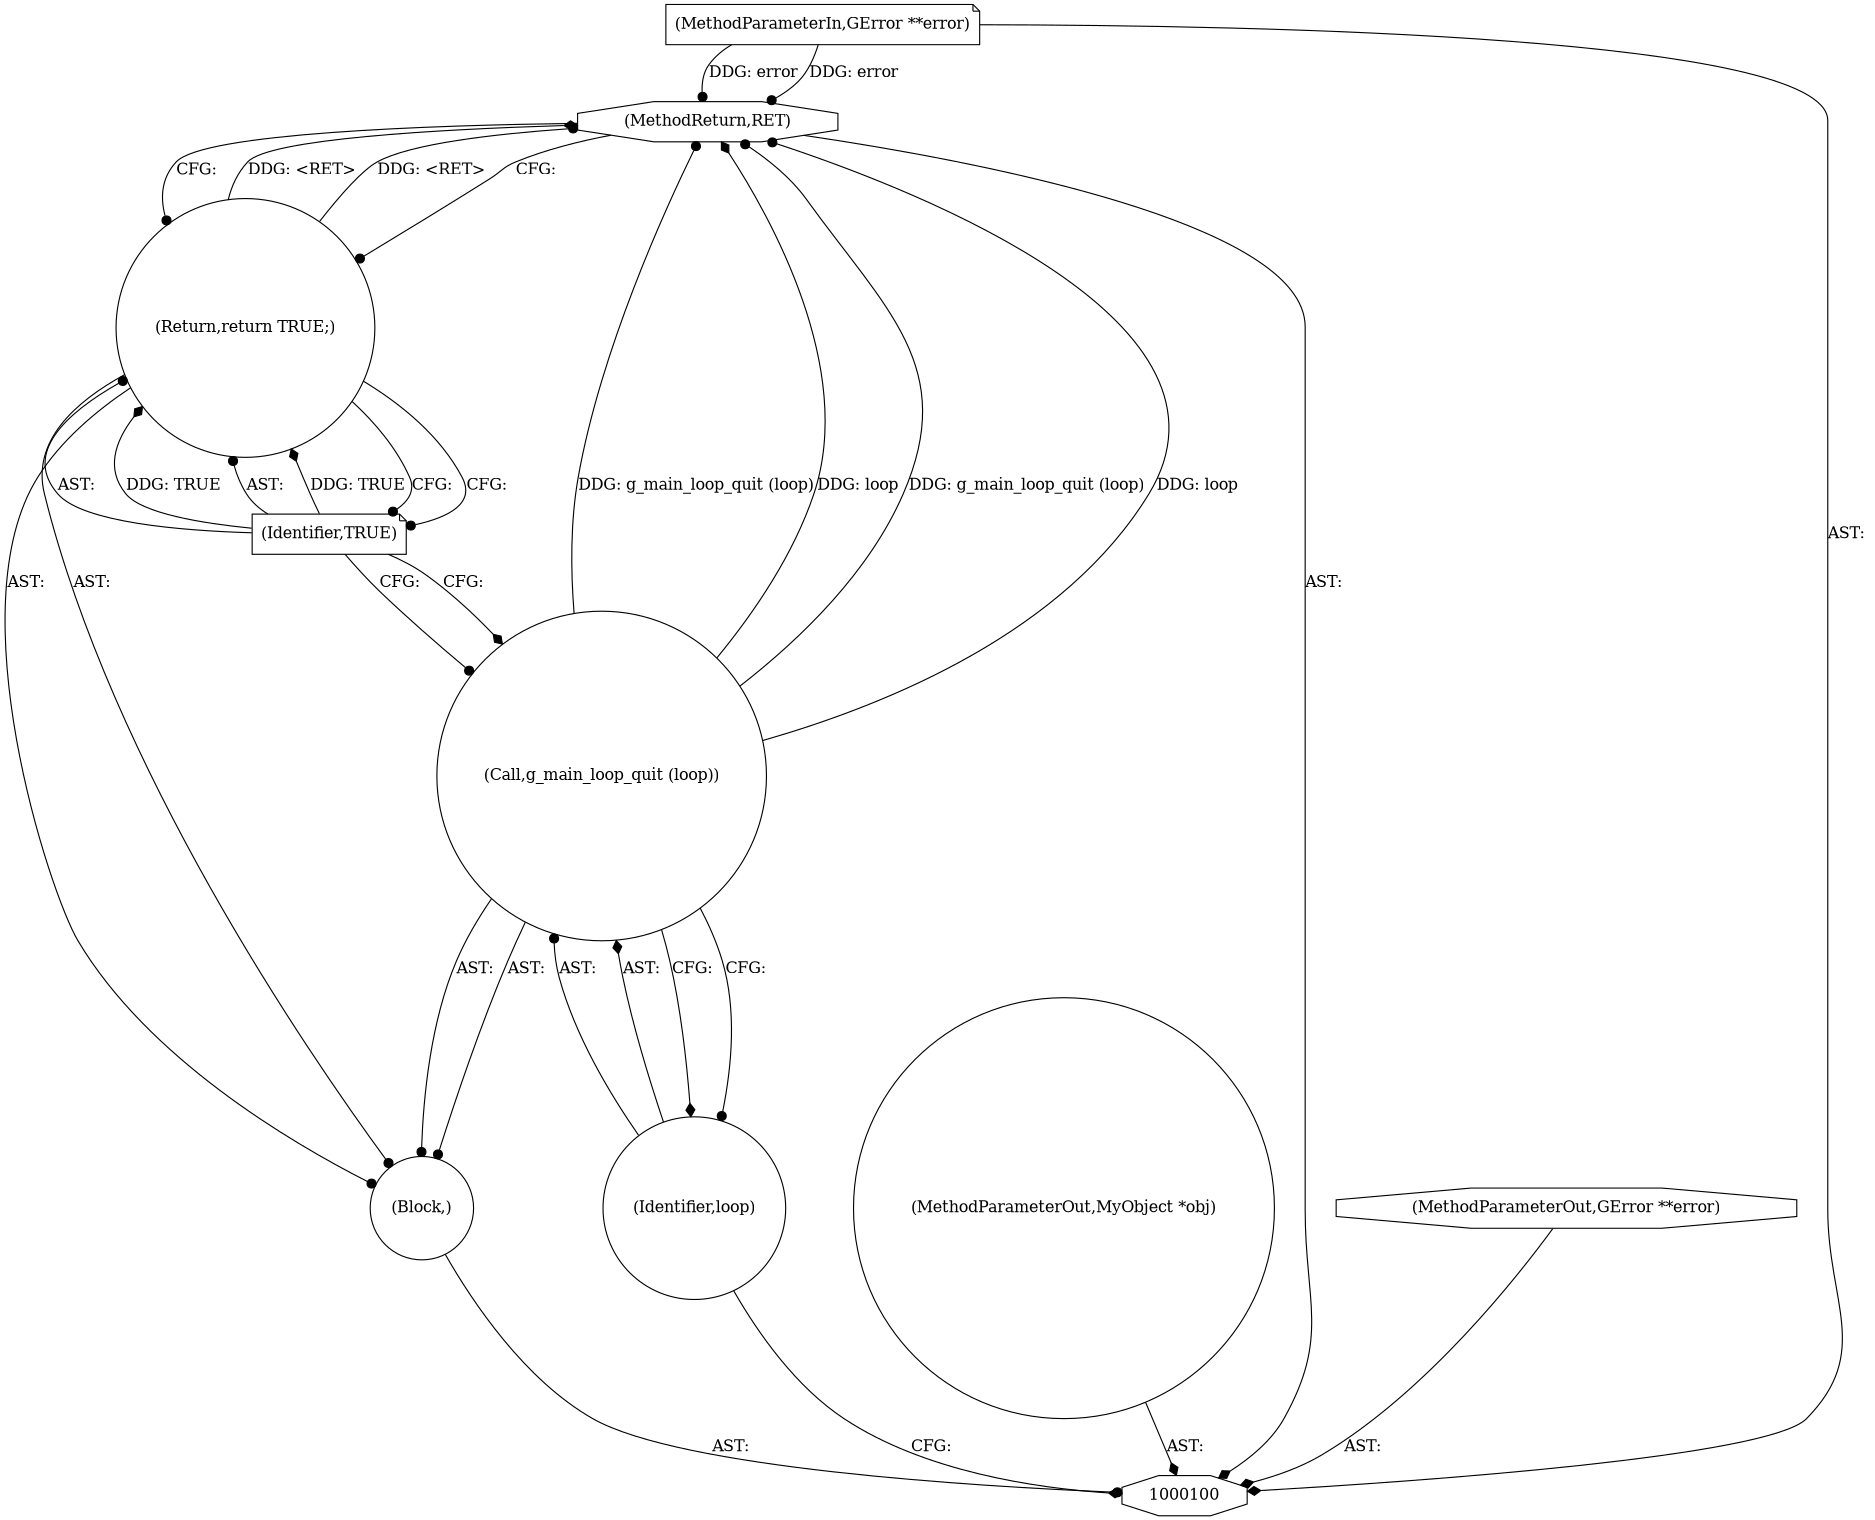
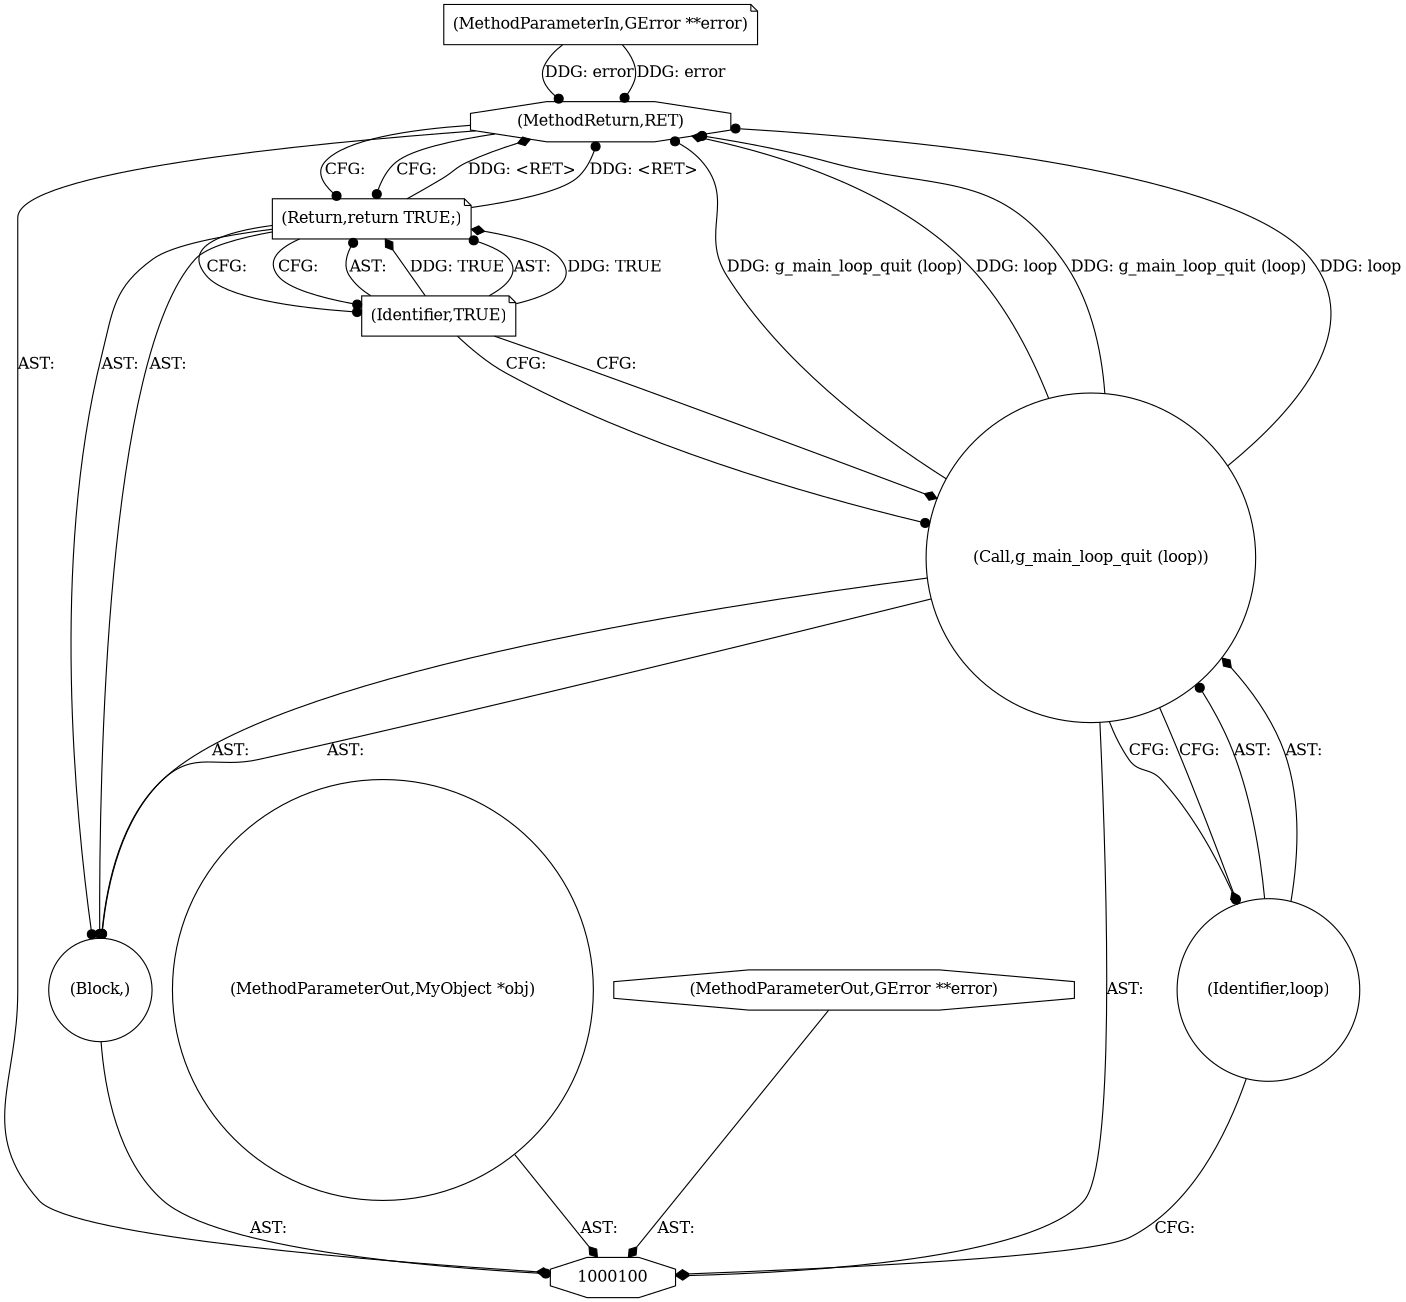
node "(Return,return TRUE;)": shape circle -> note
edge "(MethodParameterIn,GError **error)" -> "1000100": now "(Call,g_main_loop_quit (loop))" -> "1000100"
